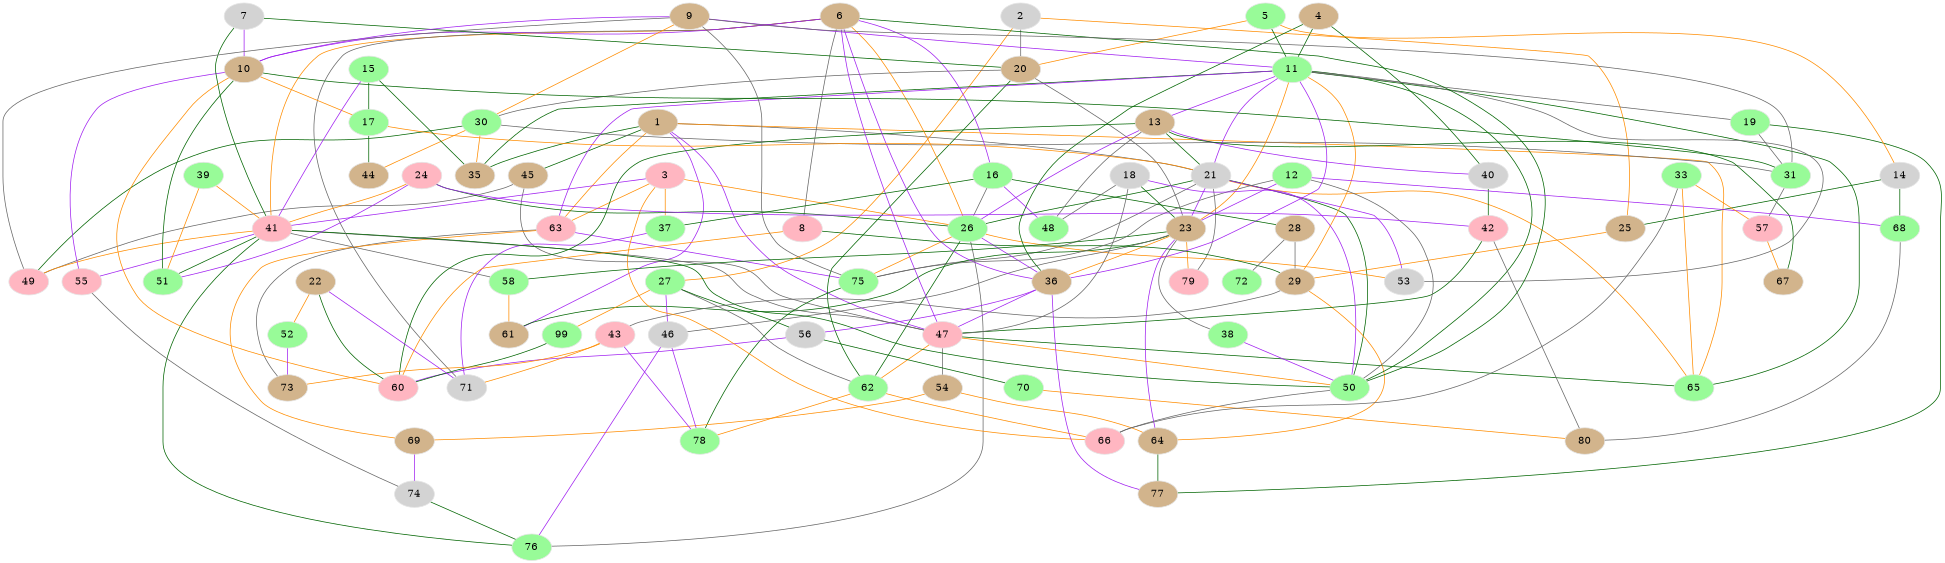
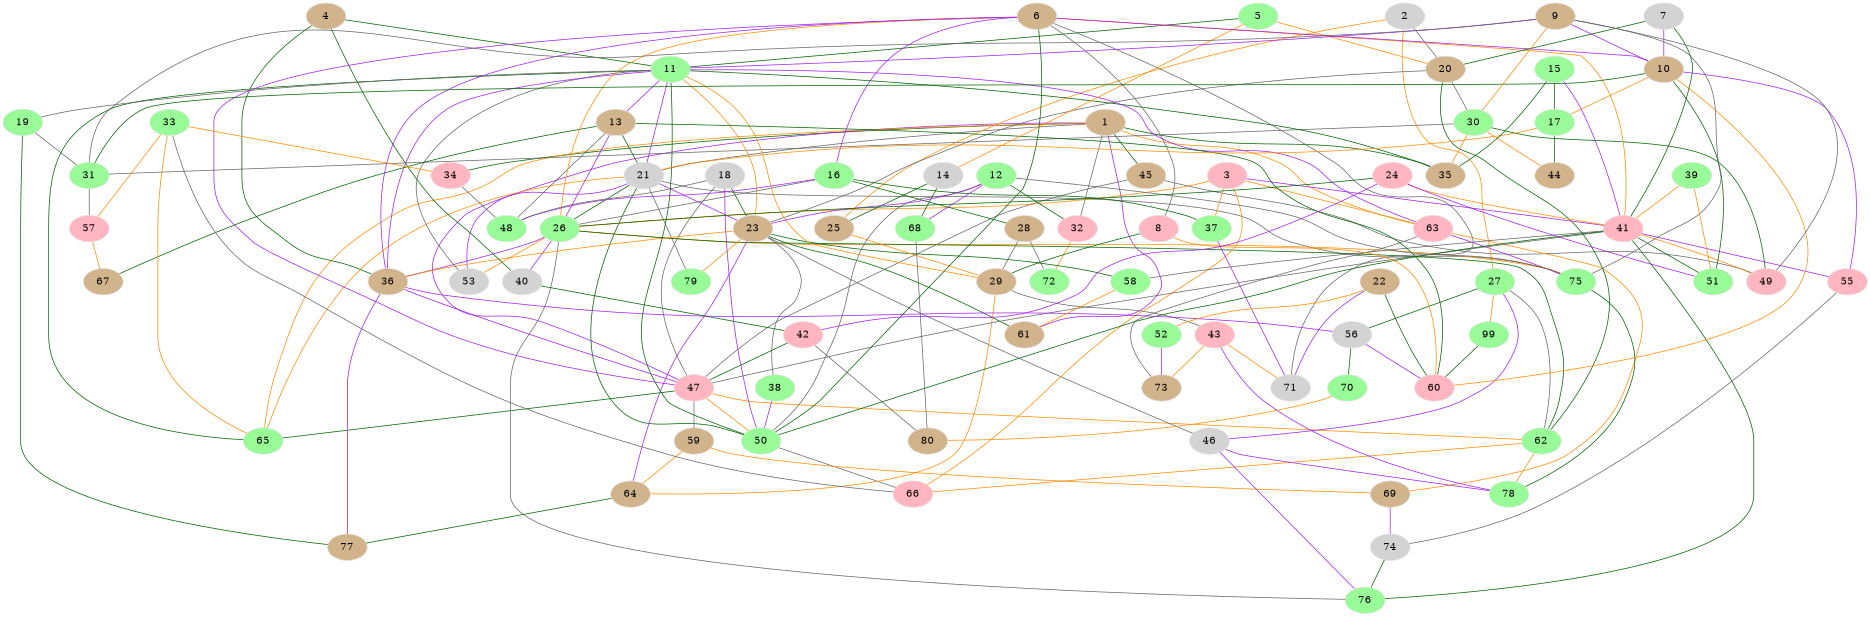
edge "13" -- "40": now "26" -- "40"
node "34": added
node "32": added
node "79": fillcolor lightpink -> palegreen
node "54": label "54" -> "59"
